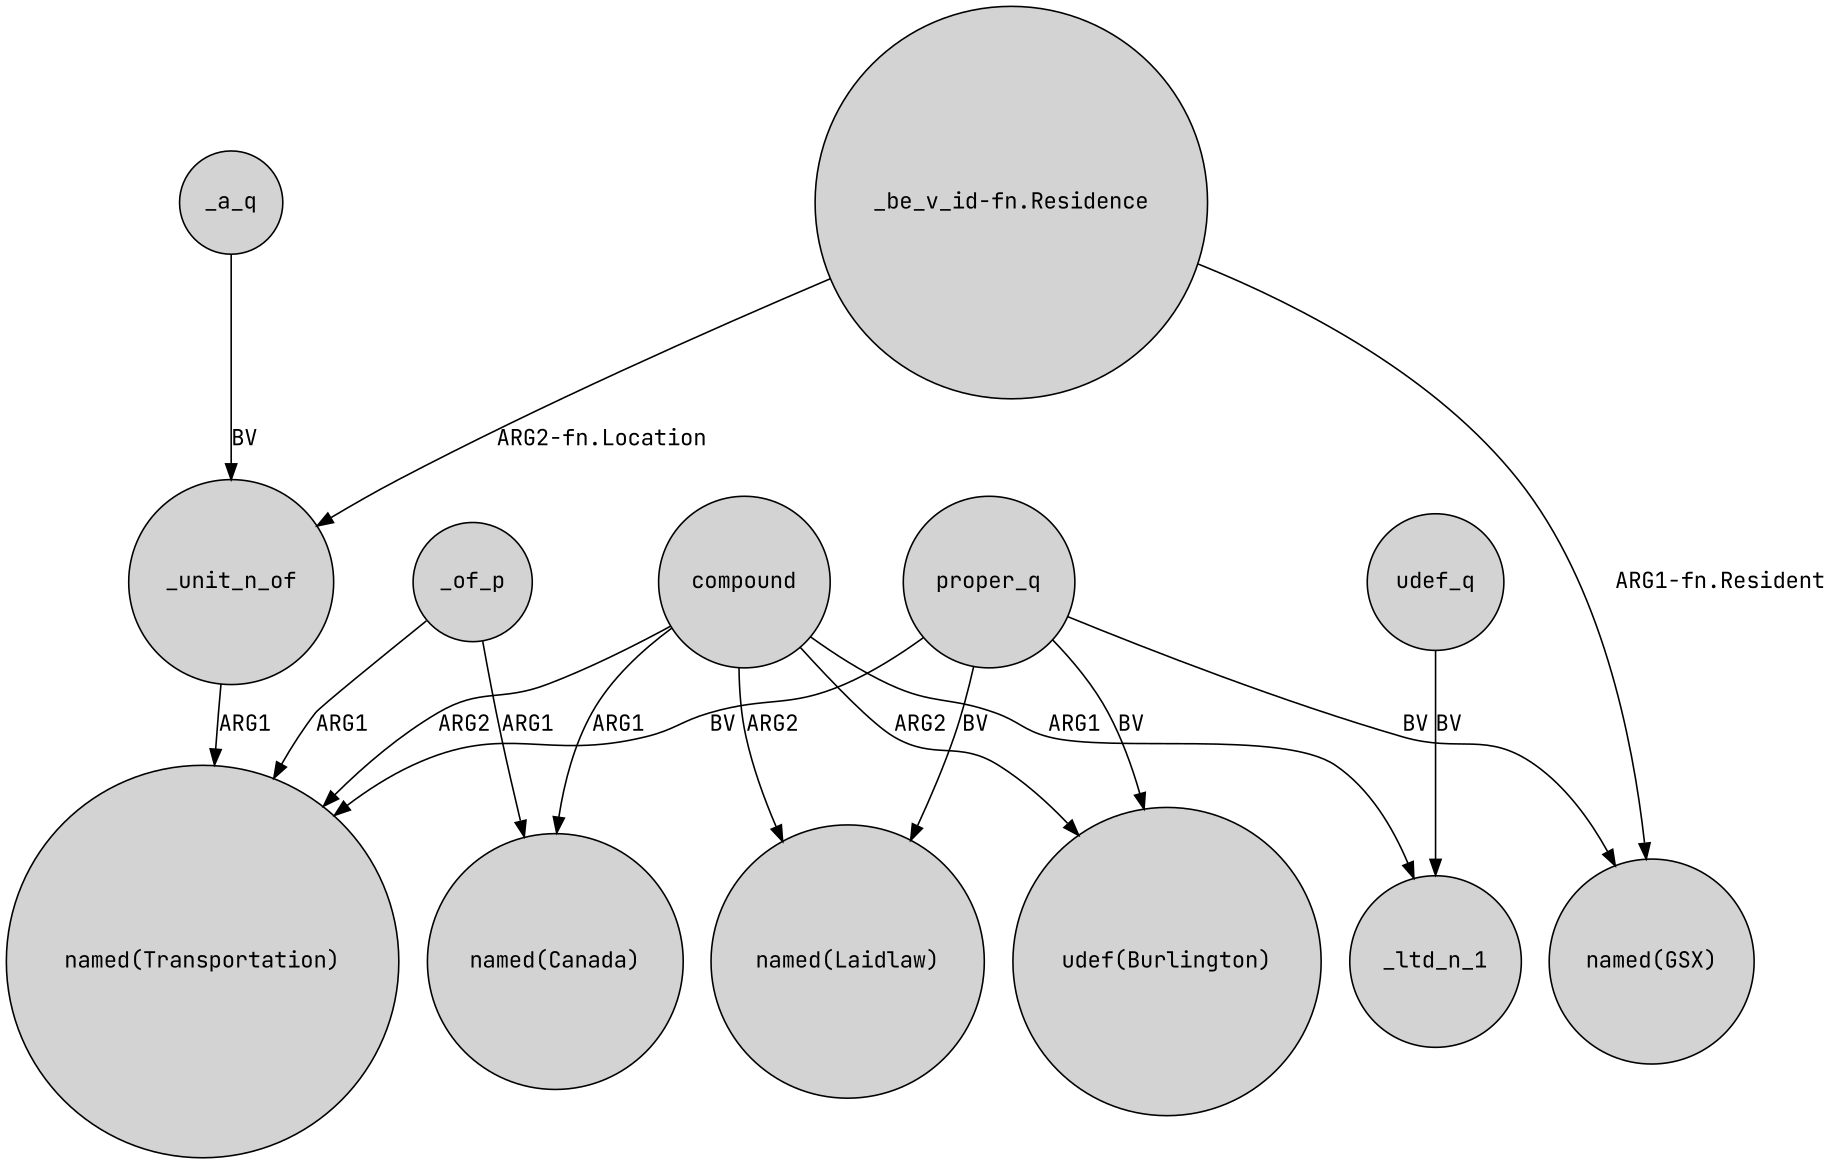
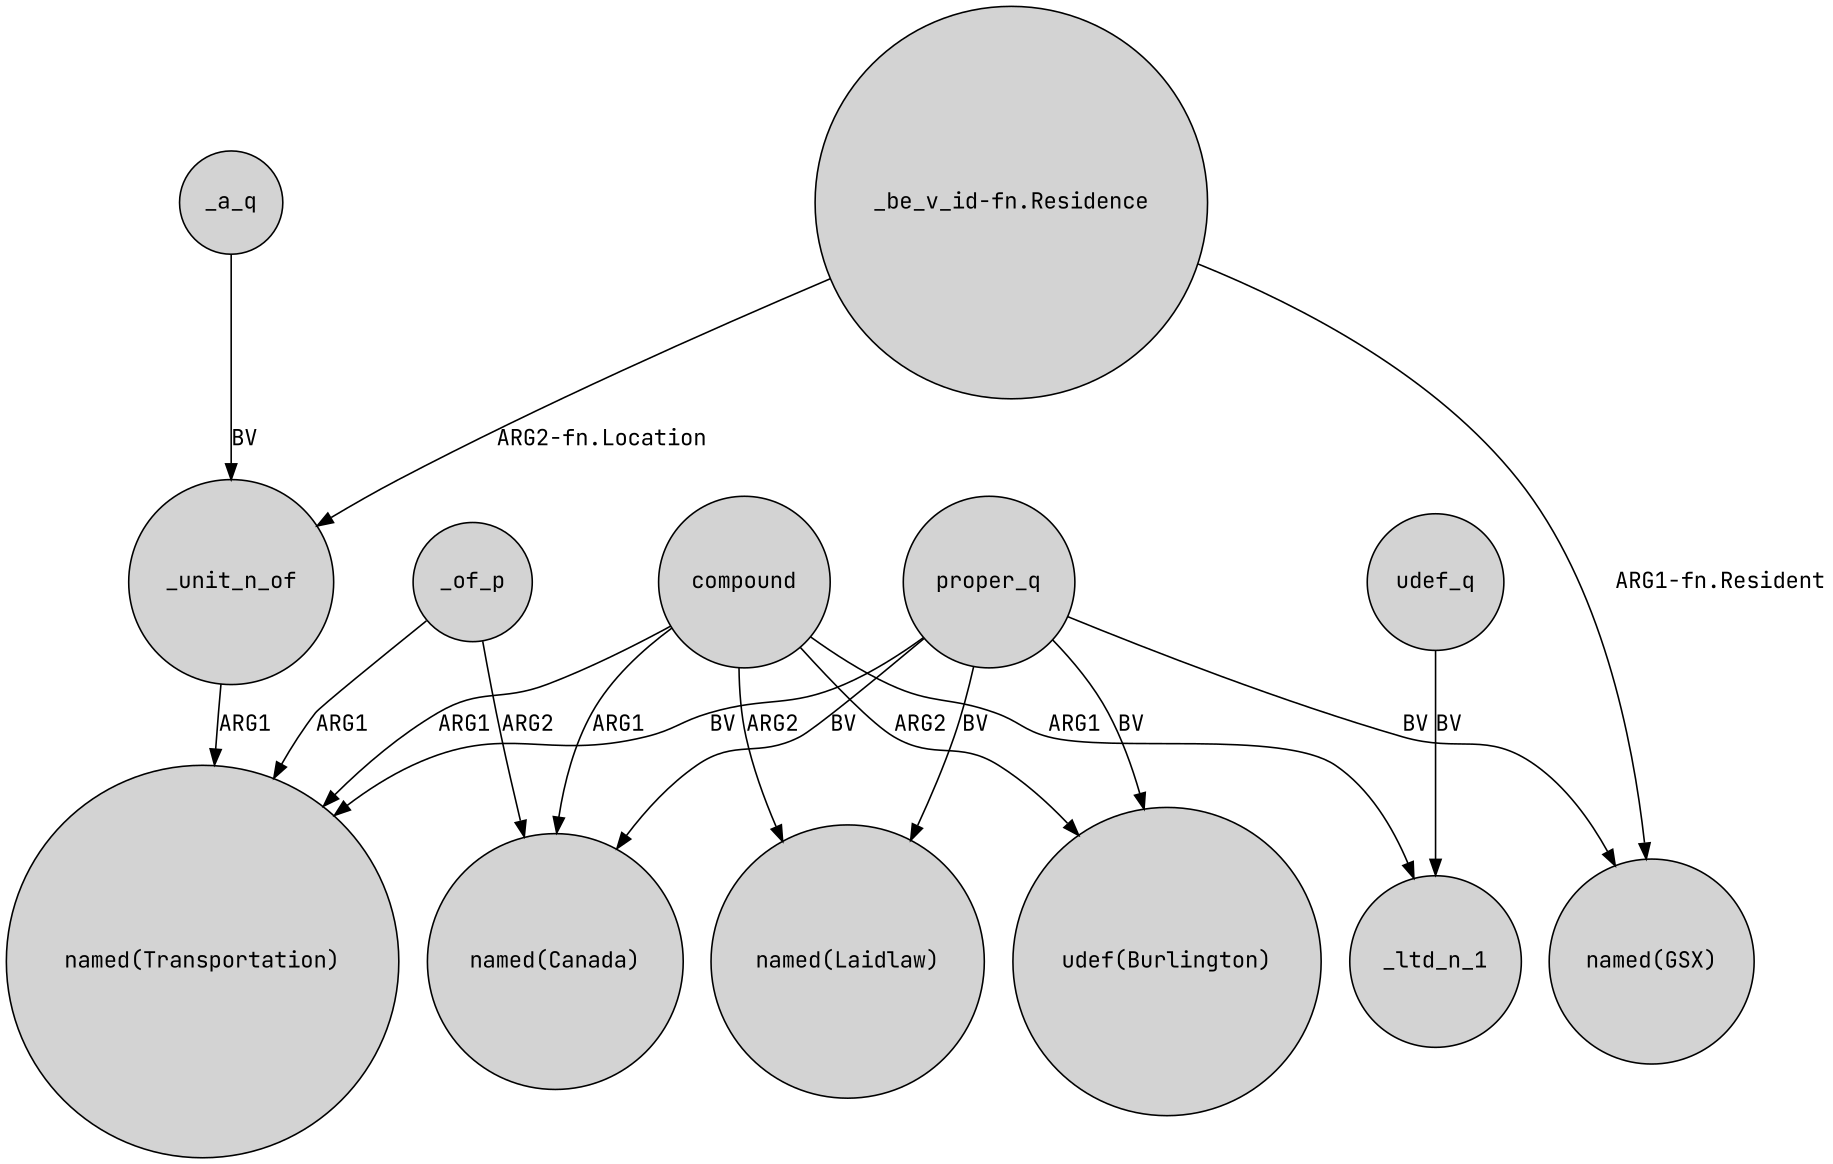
edge "compound" -> "named(Transportation)": label "ARG2" -> "ARG1"
edge "_of_p" -> "named(Canada)": label "ARG1" -> "ARG2"
edge "proper_q" -> "named(Canada)": added, label "BV"
